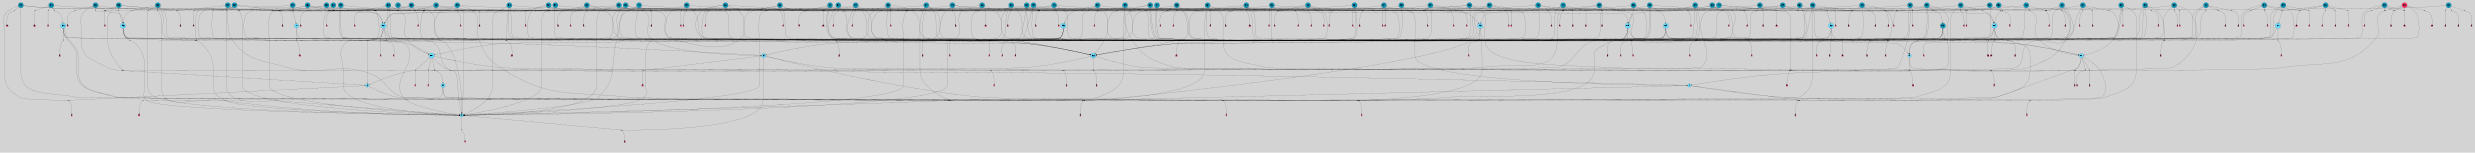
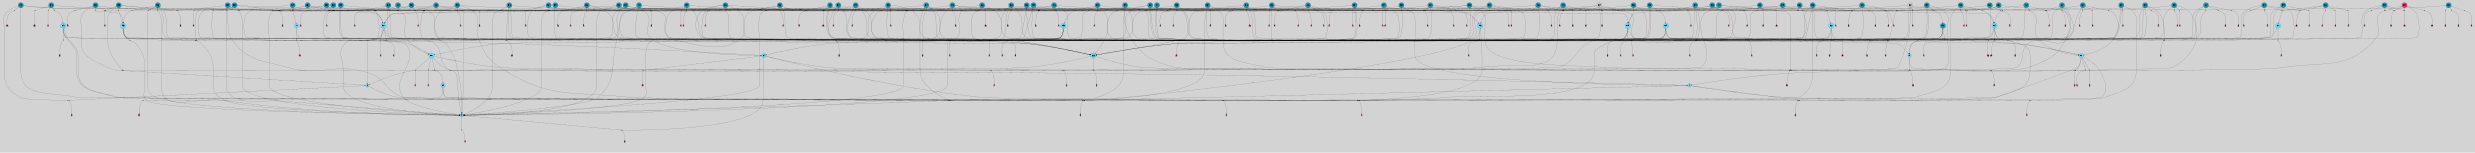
node "T559": fillcolor #1199bb -> #cccccc
node "T552": fillcolor #1199bb -> #cccccc
